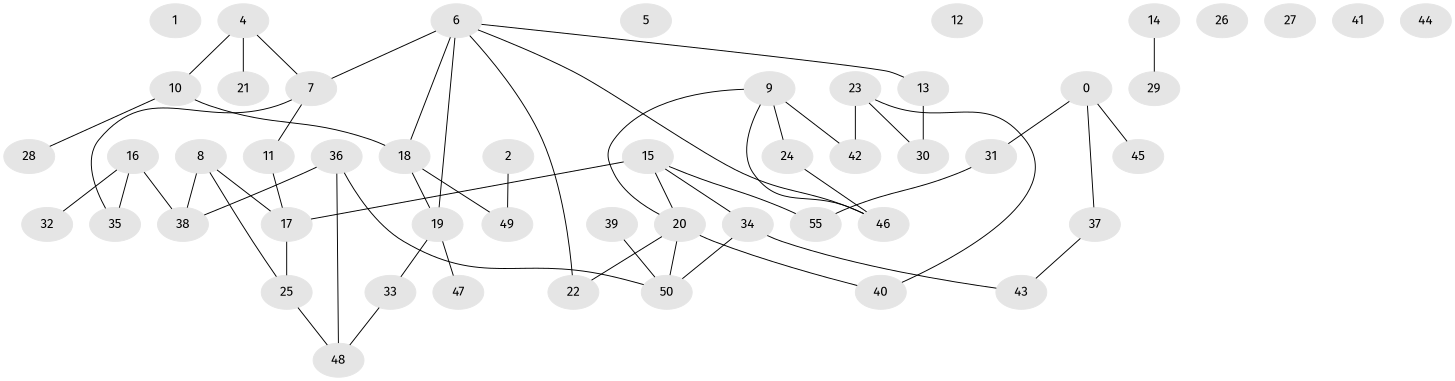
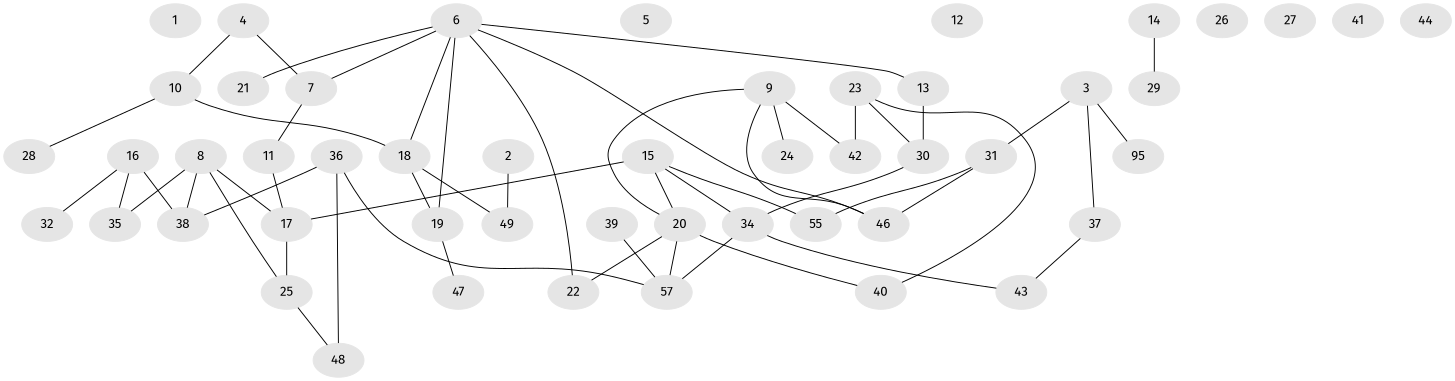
edge "4" -- "21": now "6" -- "21"
node "0": label "0" -> "3"
edge "7" -- "35": now "8" -- "35"
node "45": label "45" -> "95"
edge "30" -- "34": added
edge "24" -- "46": now "31" -- "46"
node "33": removed
node "50": label "50" -> "57"
